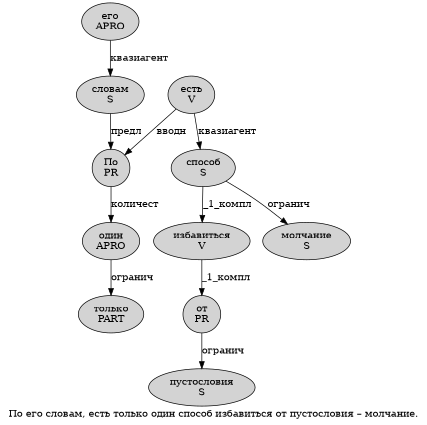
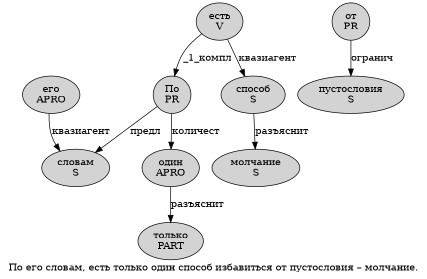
edge "словам S" -> "По PR": reversed
edge "есть V" -> "По PR": label "вводн" -> "_1_компл"
edge "способ S" -> "молчание S": label "огранич" -> "разъяснит"
node "избавиться V": removed
edge "один APRO" -> "только PART": label "огранич" -> "разъяснит"
